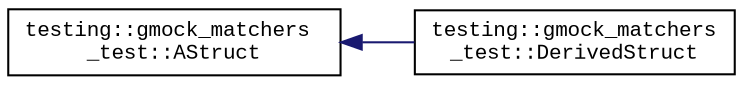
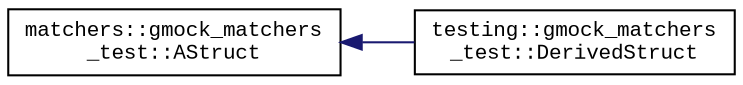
node "testing::gmock_matchers _test::AStruct": label "testing::gmock_matchers _test::AStruct" -> "matchers::gmock_matchers _test::AStruct"
